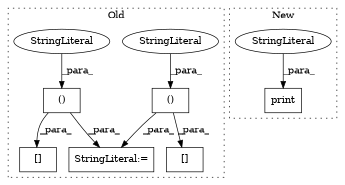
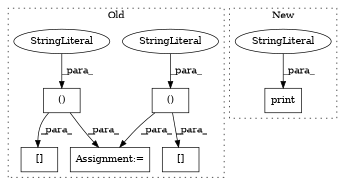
node "StringLiteral:=": label "StringLiteral:=" -> "Assignment:="
